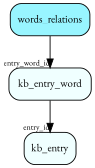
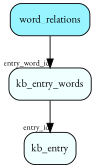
node "words_relations": label "words_relations" -> "word_relations"
node "kb_entry_word": label "kb_entry_word" -> "kb_entry_words"
